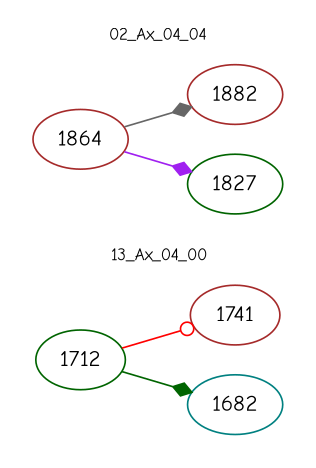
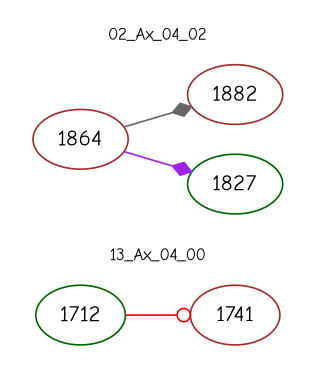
cluster "02_Ax_04_04": label "02_Ax_04_04" -> "02_Ax_04_02"
node "1682": removed
